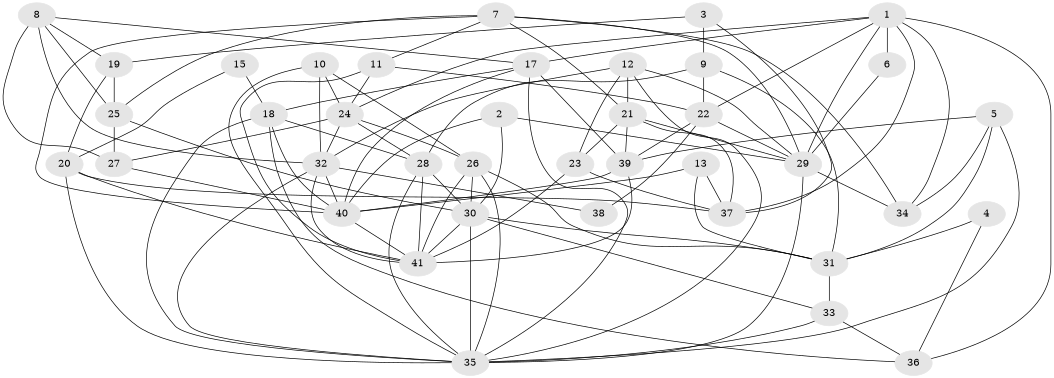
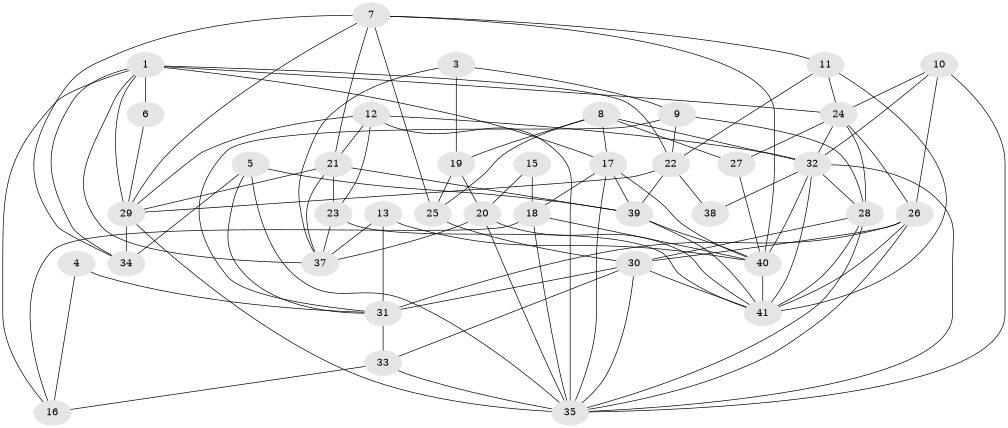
node "2": removed
edge "18" -- "28": now "32" -- "28"
edge "25" -- "27": removed
node "36": label "36" -> "16"
